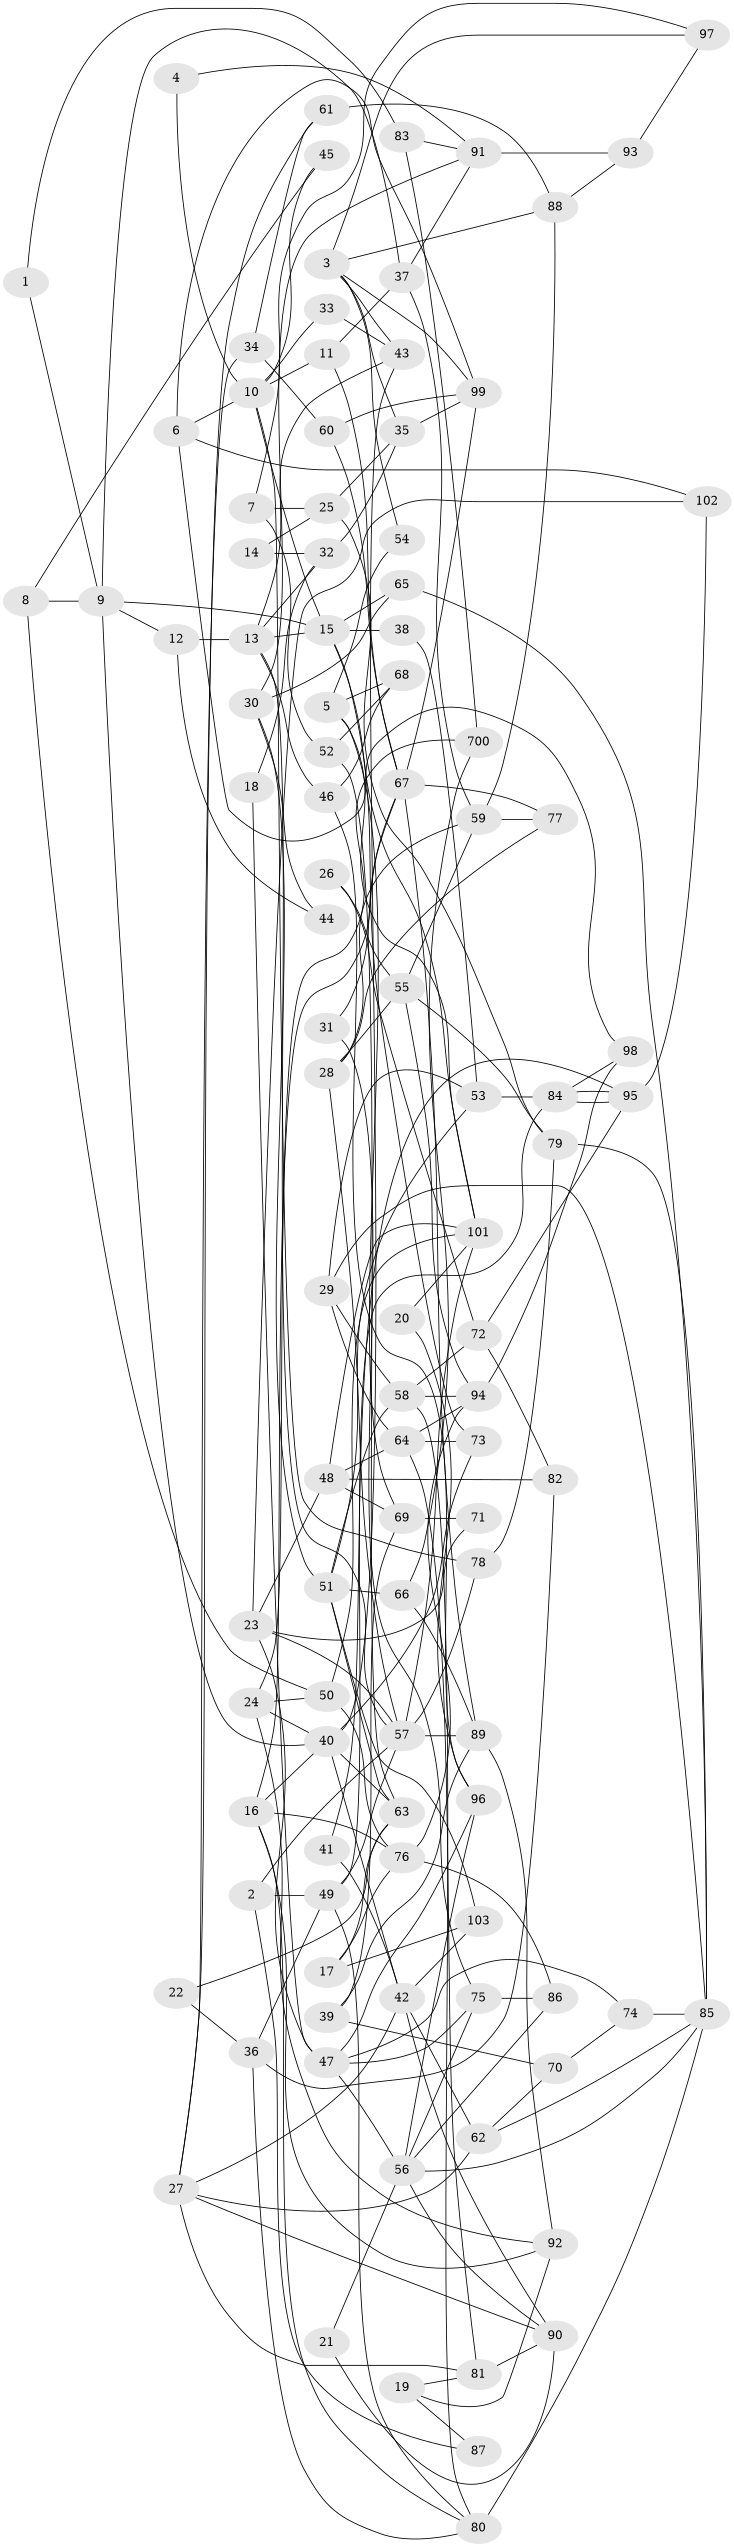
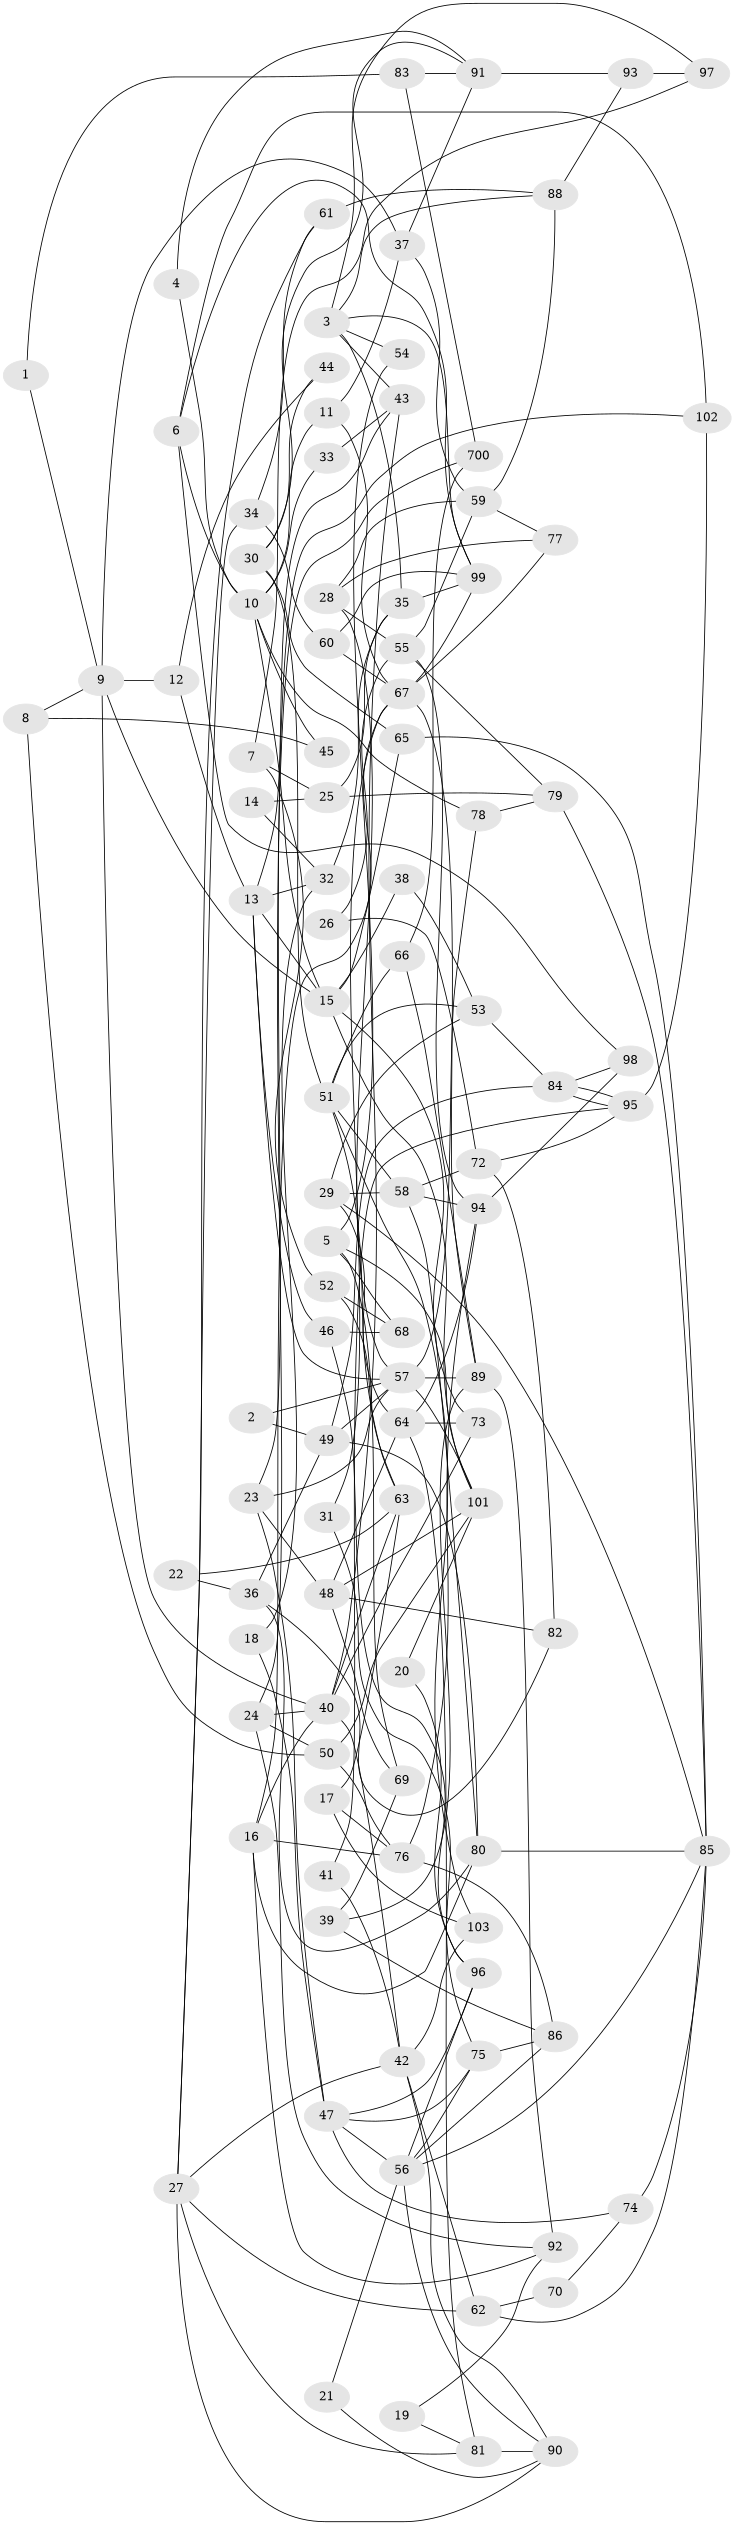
node "71": removed
edge "39" -- "70": now "39" -- "86"
node "87": removed
